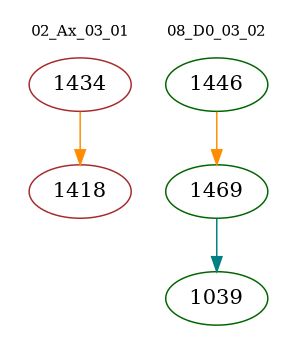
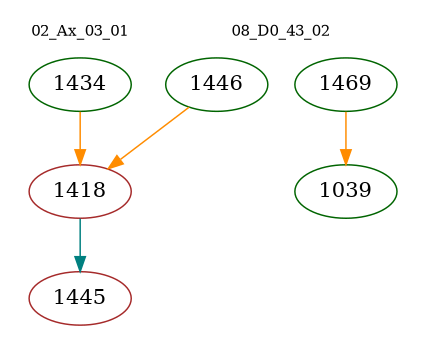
cluster "08_D0_03_02": label "08_D0_03_02" -> "08_D0_43_02"
node "1434": color brown -> darkgreen
edge "1446" -> "1469": now "1446" -> "1418"
edge "1469" -> "1039": color teal -> darkorange
node "1445": added
